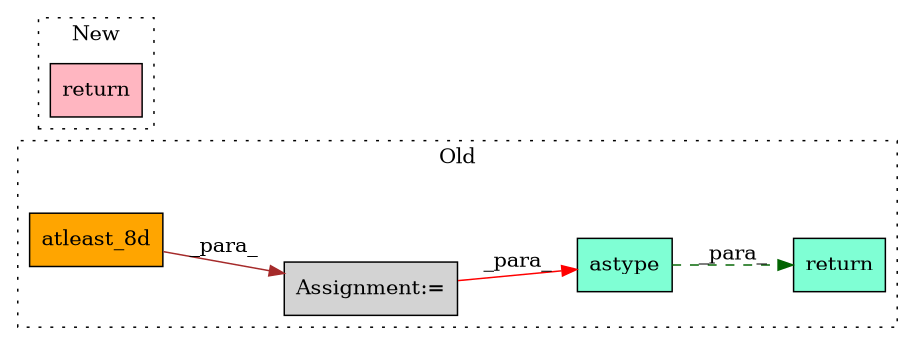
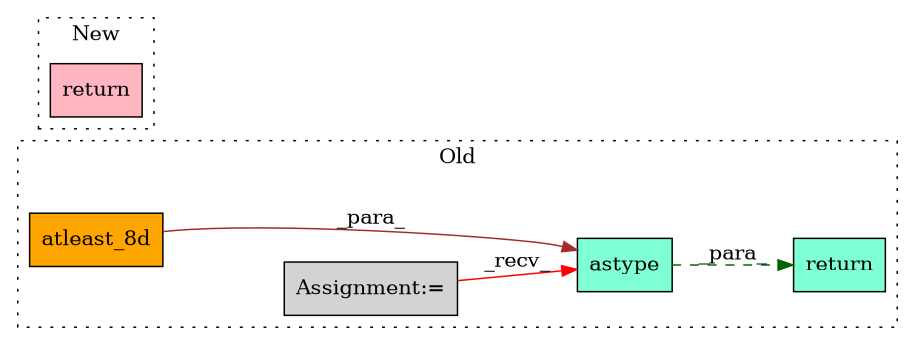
edge "atleast_8d" -> "Assignment:=": now "atleast_8d" -> "astype"
edge "Assignment:=" -> "astype": label "_para_" -> "_recv_"
